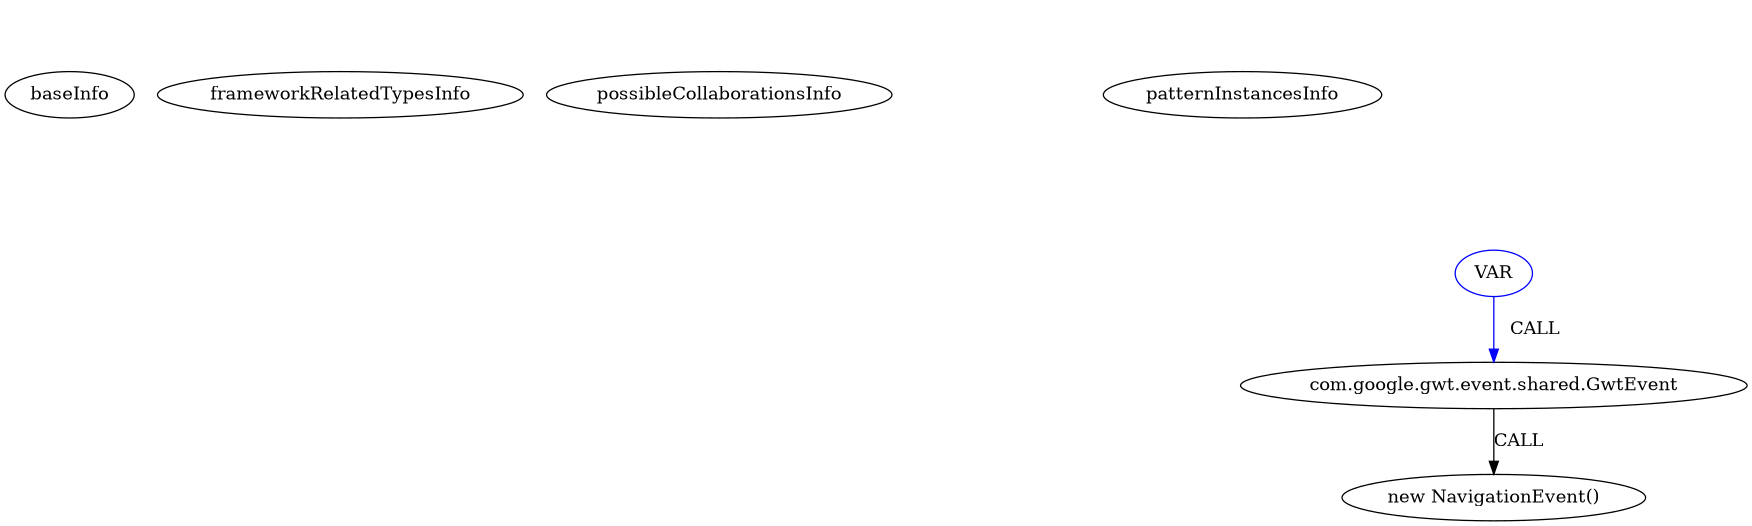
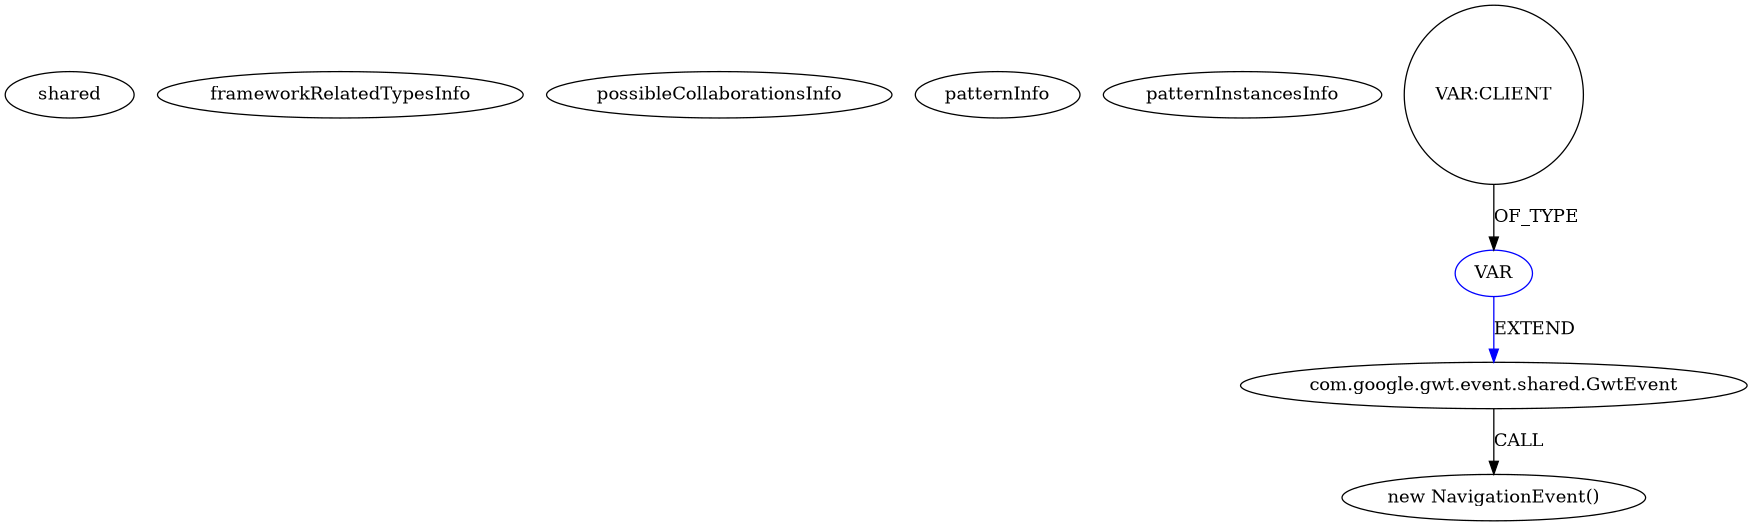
node "baseInfo": label "baseInfo" -> "shared"
node "patternInfo": added
node "VAR:CLIENT": added
edge "VAR" -> "com.google.gwt.event.shared.GwtEvent": label "CALL" -> "EXTEND"
